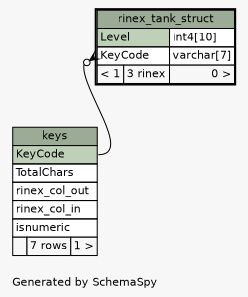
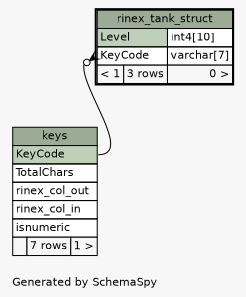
node "rinex_tank_struct": text "3 rinex" -> "3 rows"
